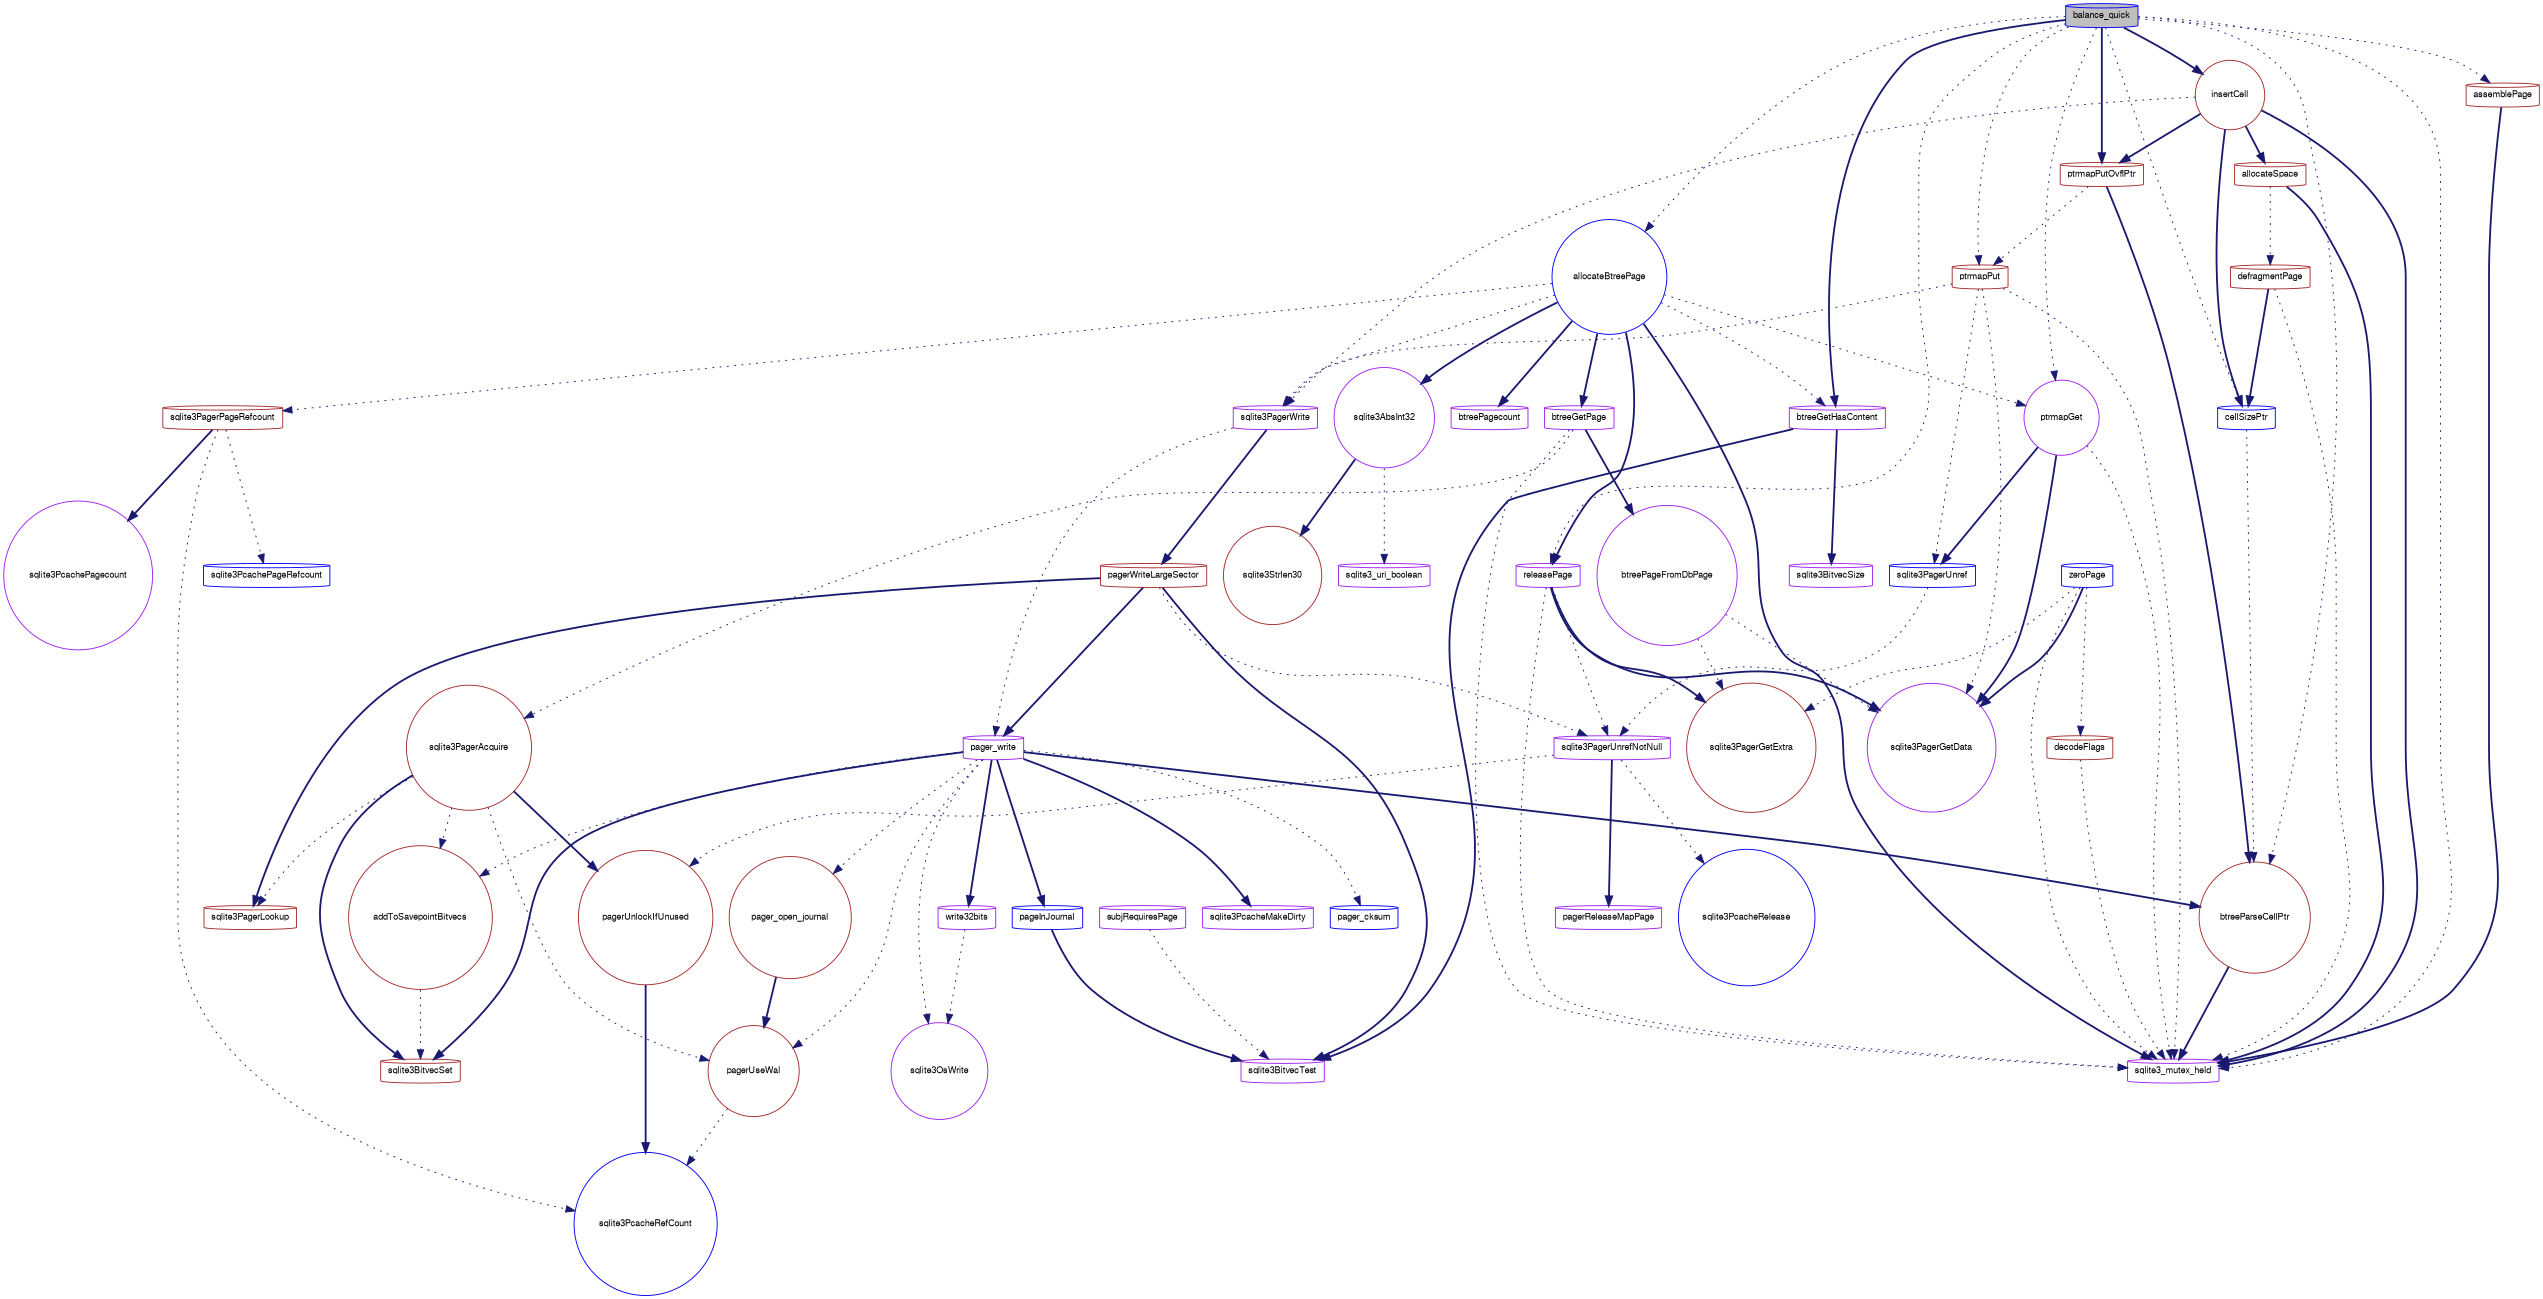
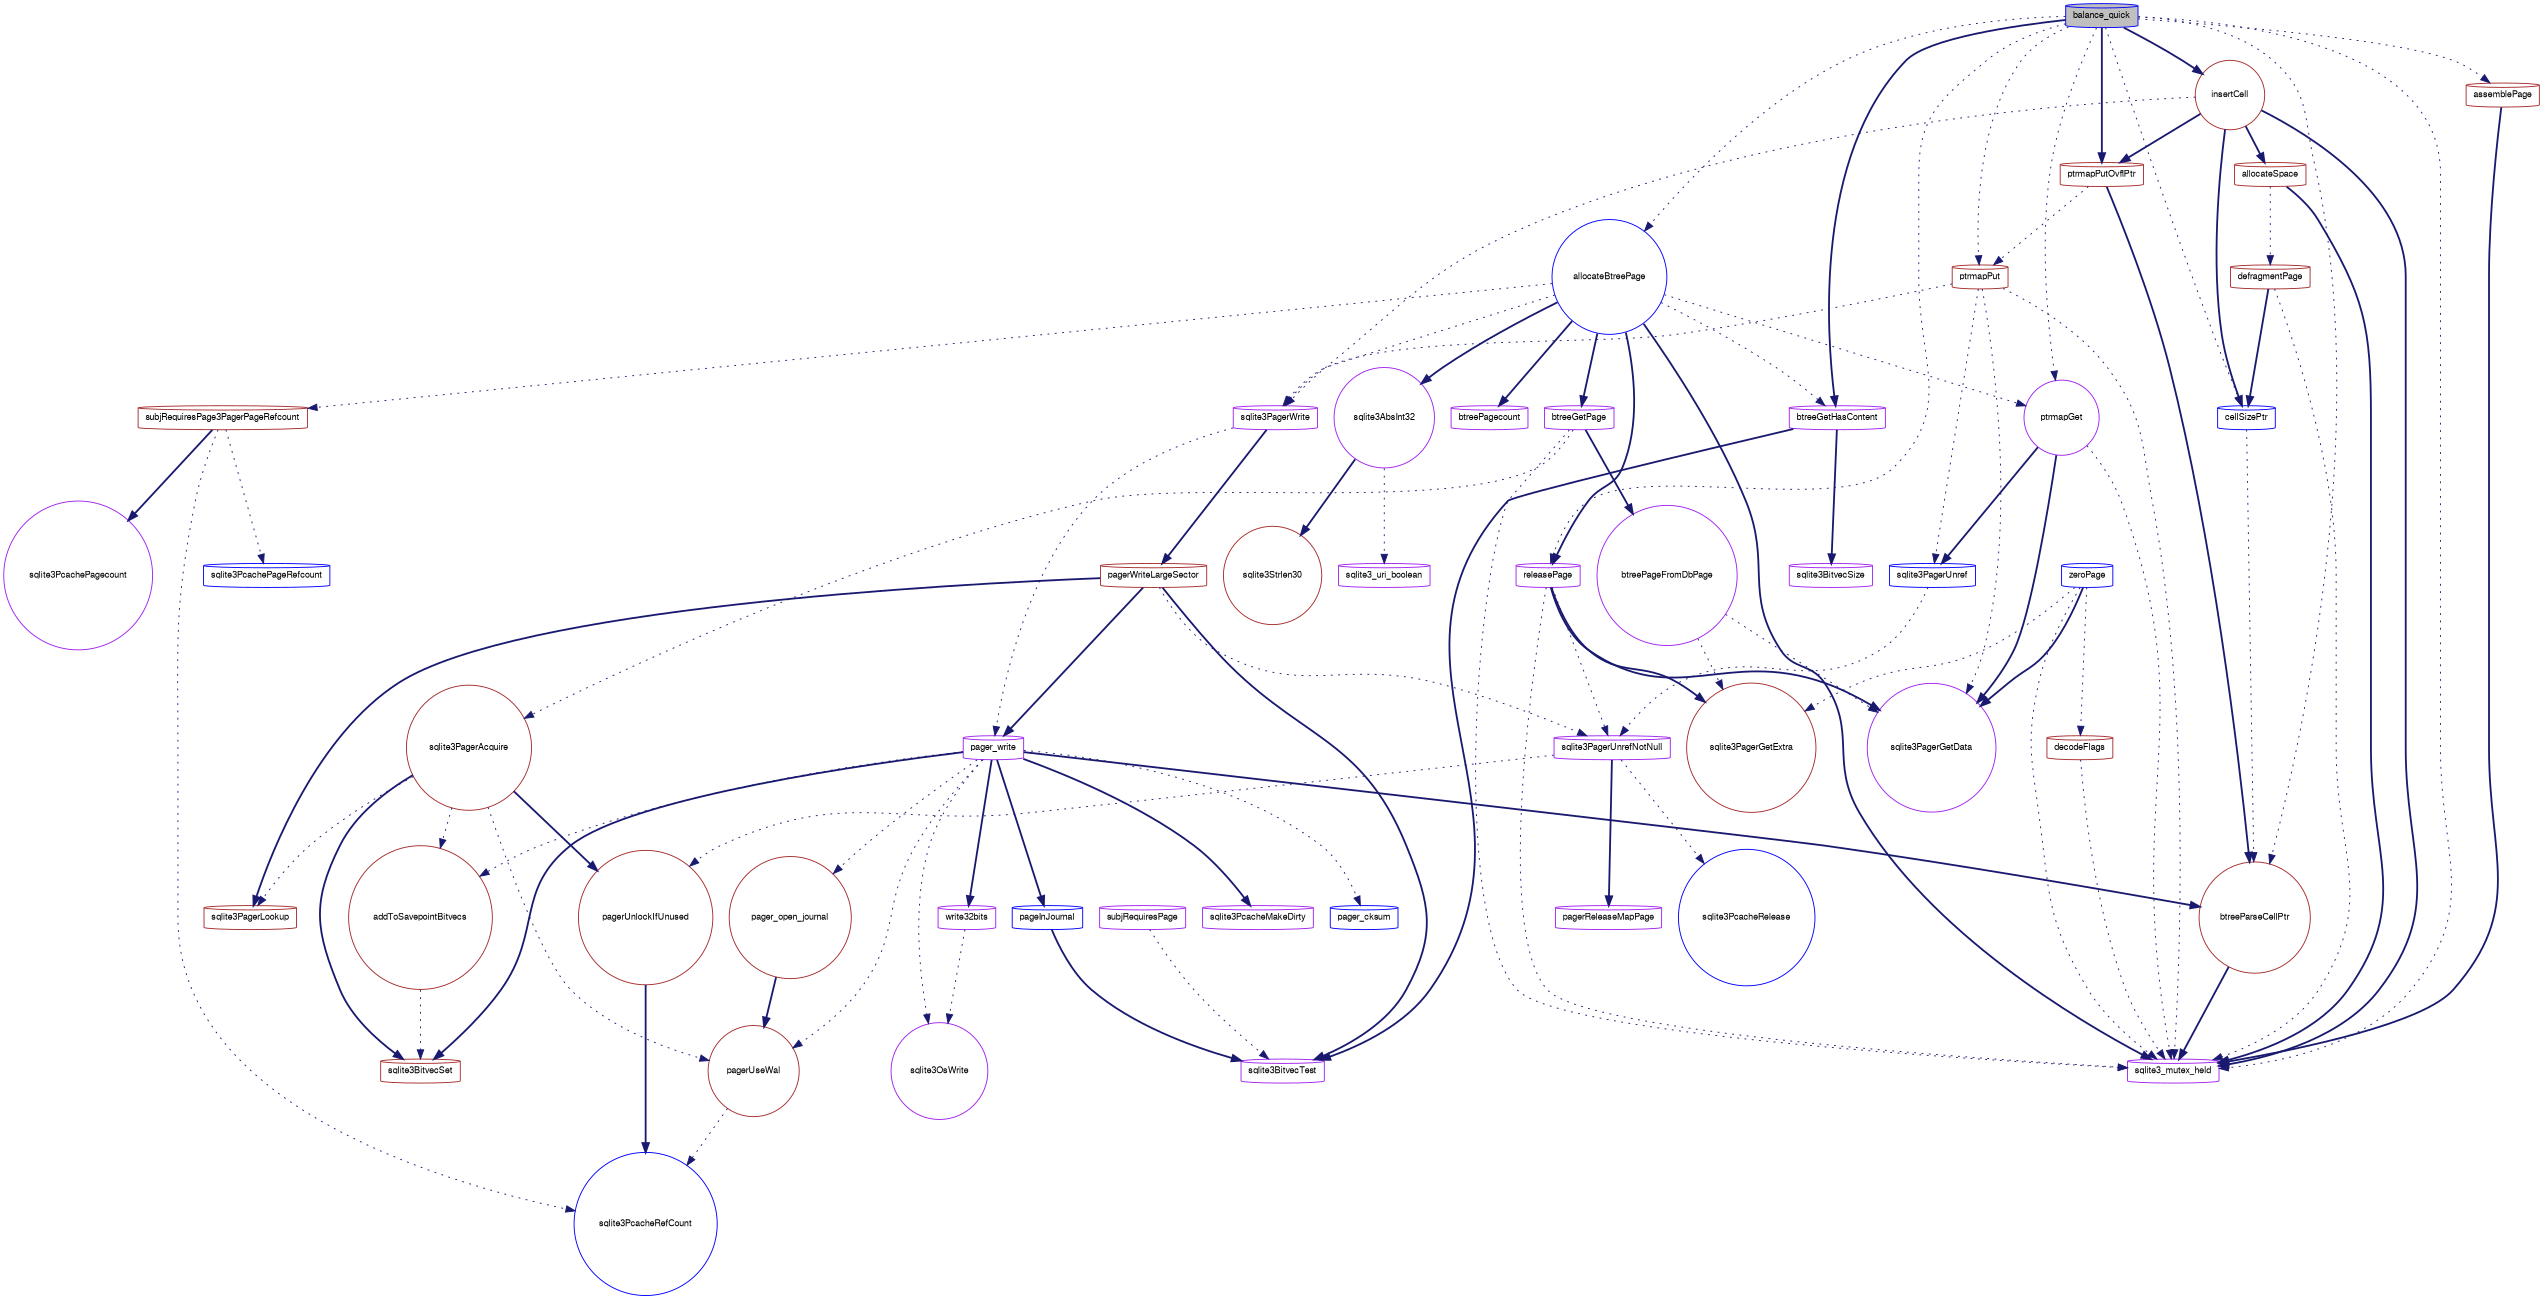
node "sqlite3PagerPageRefcount": label "sqlite3PagerPageRefcount" -> "subjRequiresPage3PagerPageRefcount"
